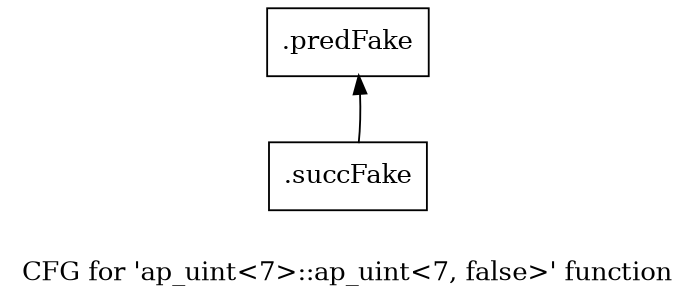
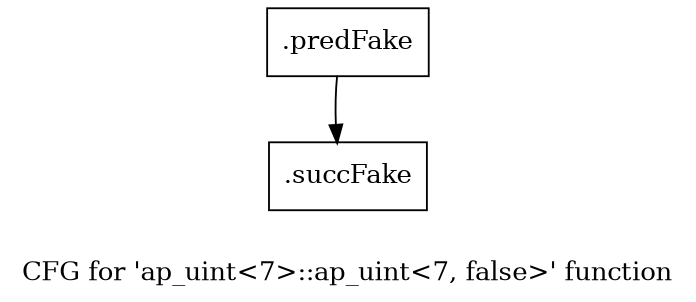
edge ".succFake" -> ".predFake": reversed
